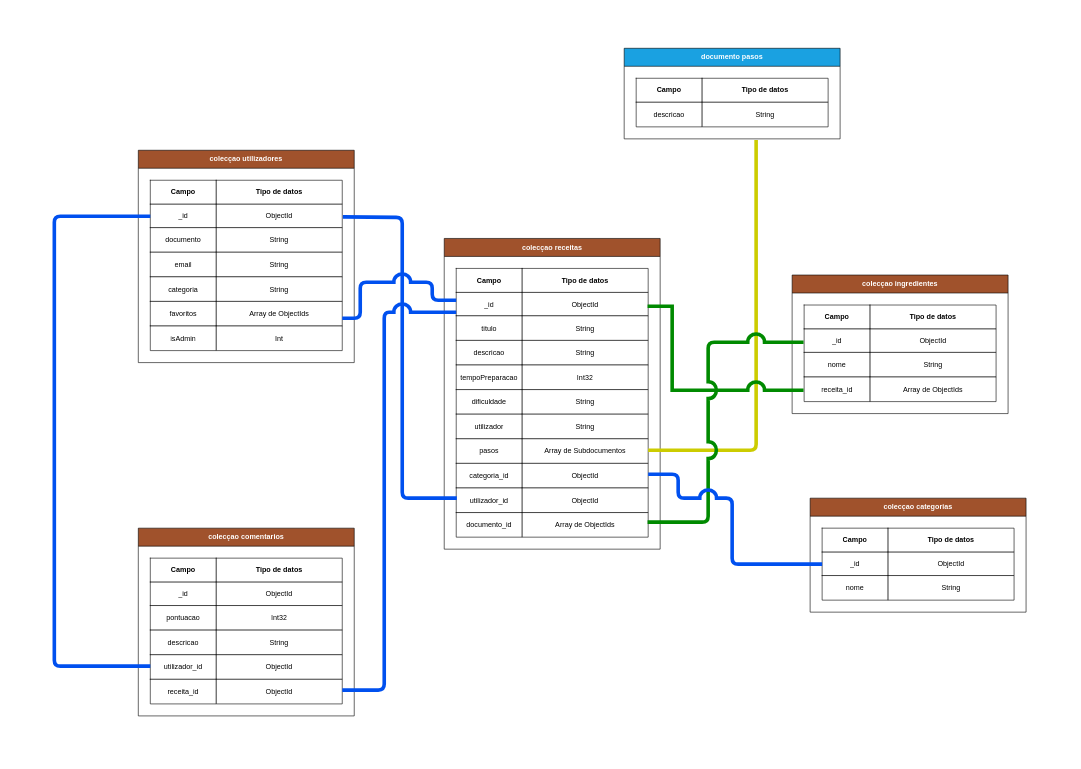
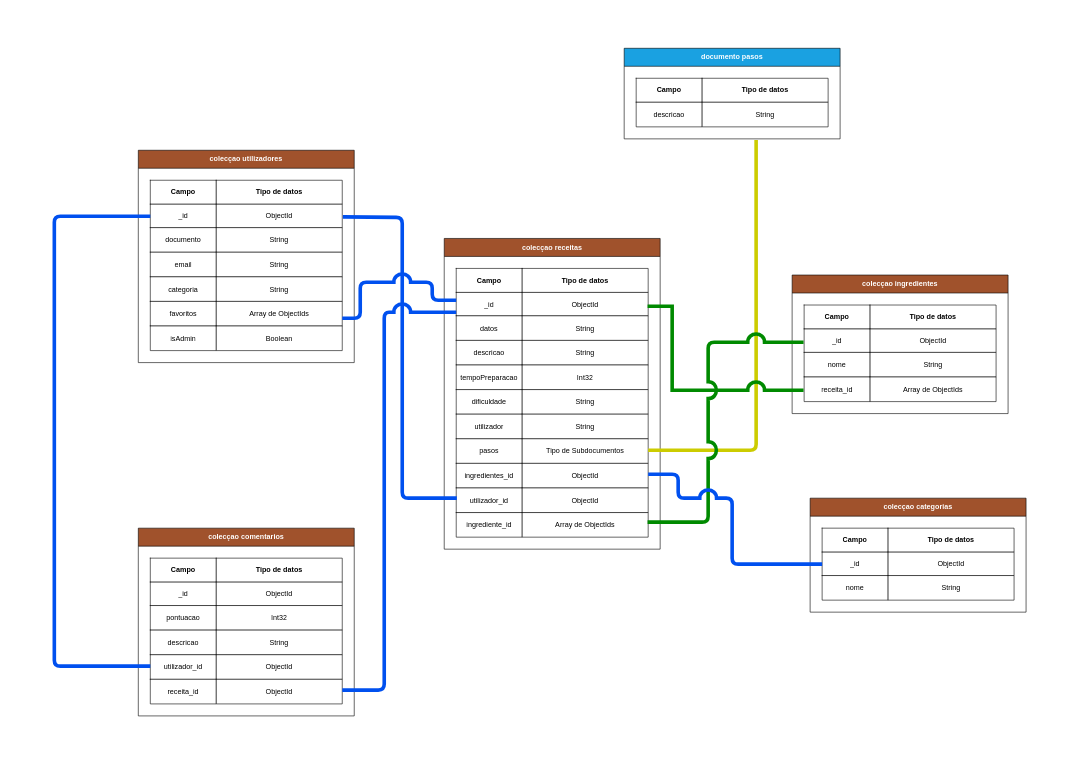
node "titulo": label "titulo" -> "datos"
node "Int": label "Int" -> "Boolean"
node "Array de Subdocumentos": label "Array de Subdocumentos" -> "Tipo de Subdocumentos"
node "categoria_id": label "categoria_id" -> "ingredientes_id"
node "documento_id": label "documento_id" -> "ingrediente_id"
